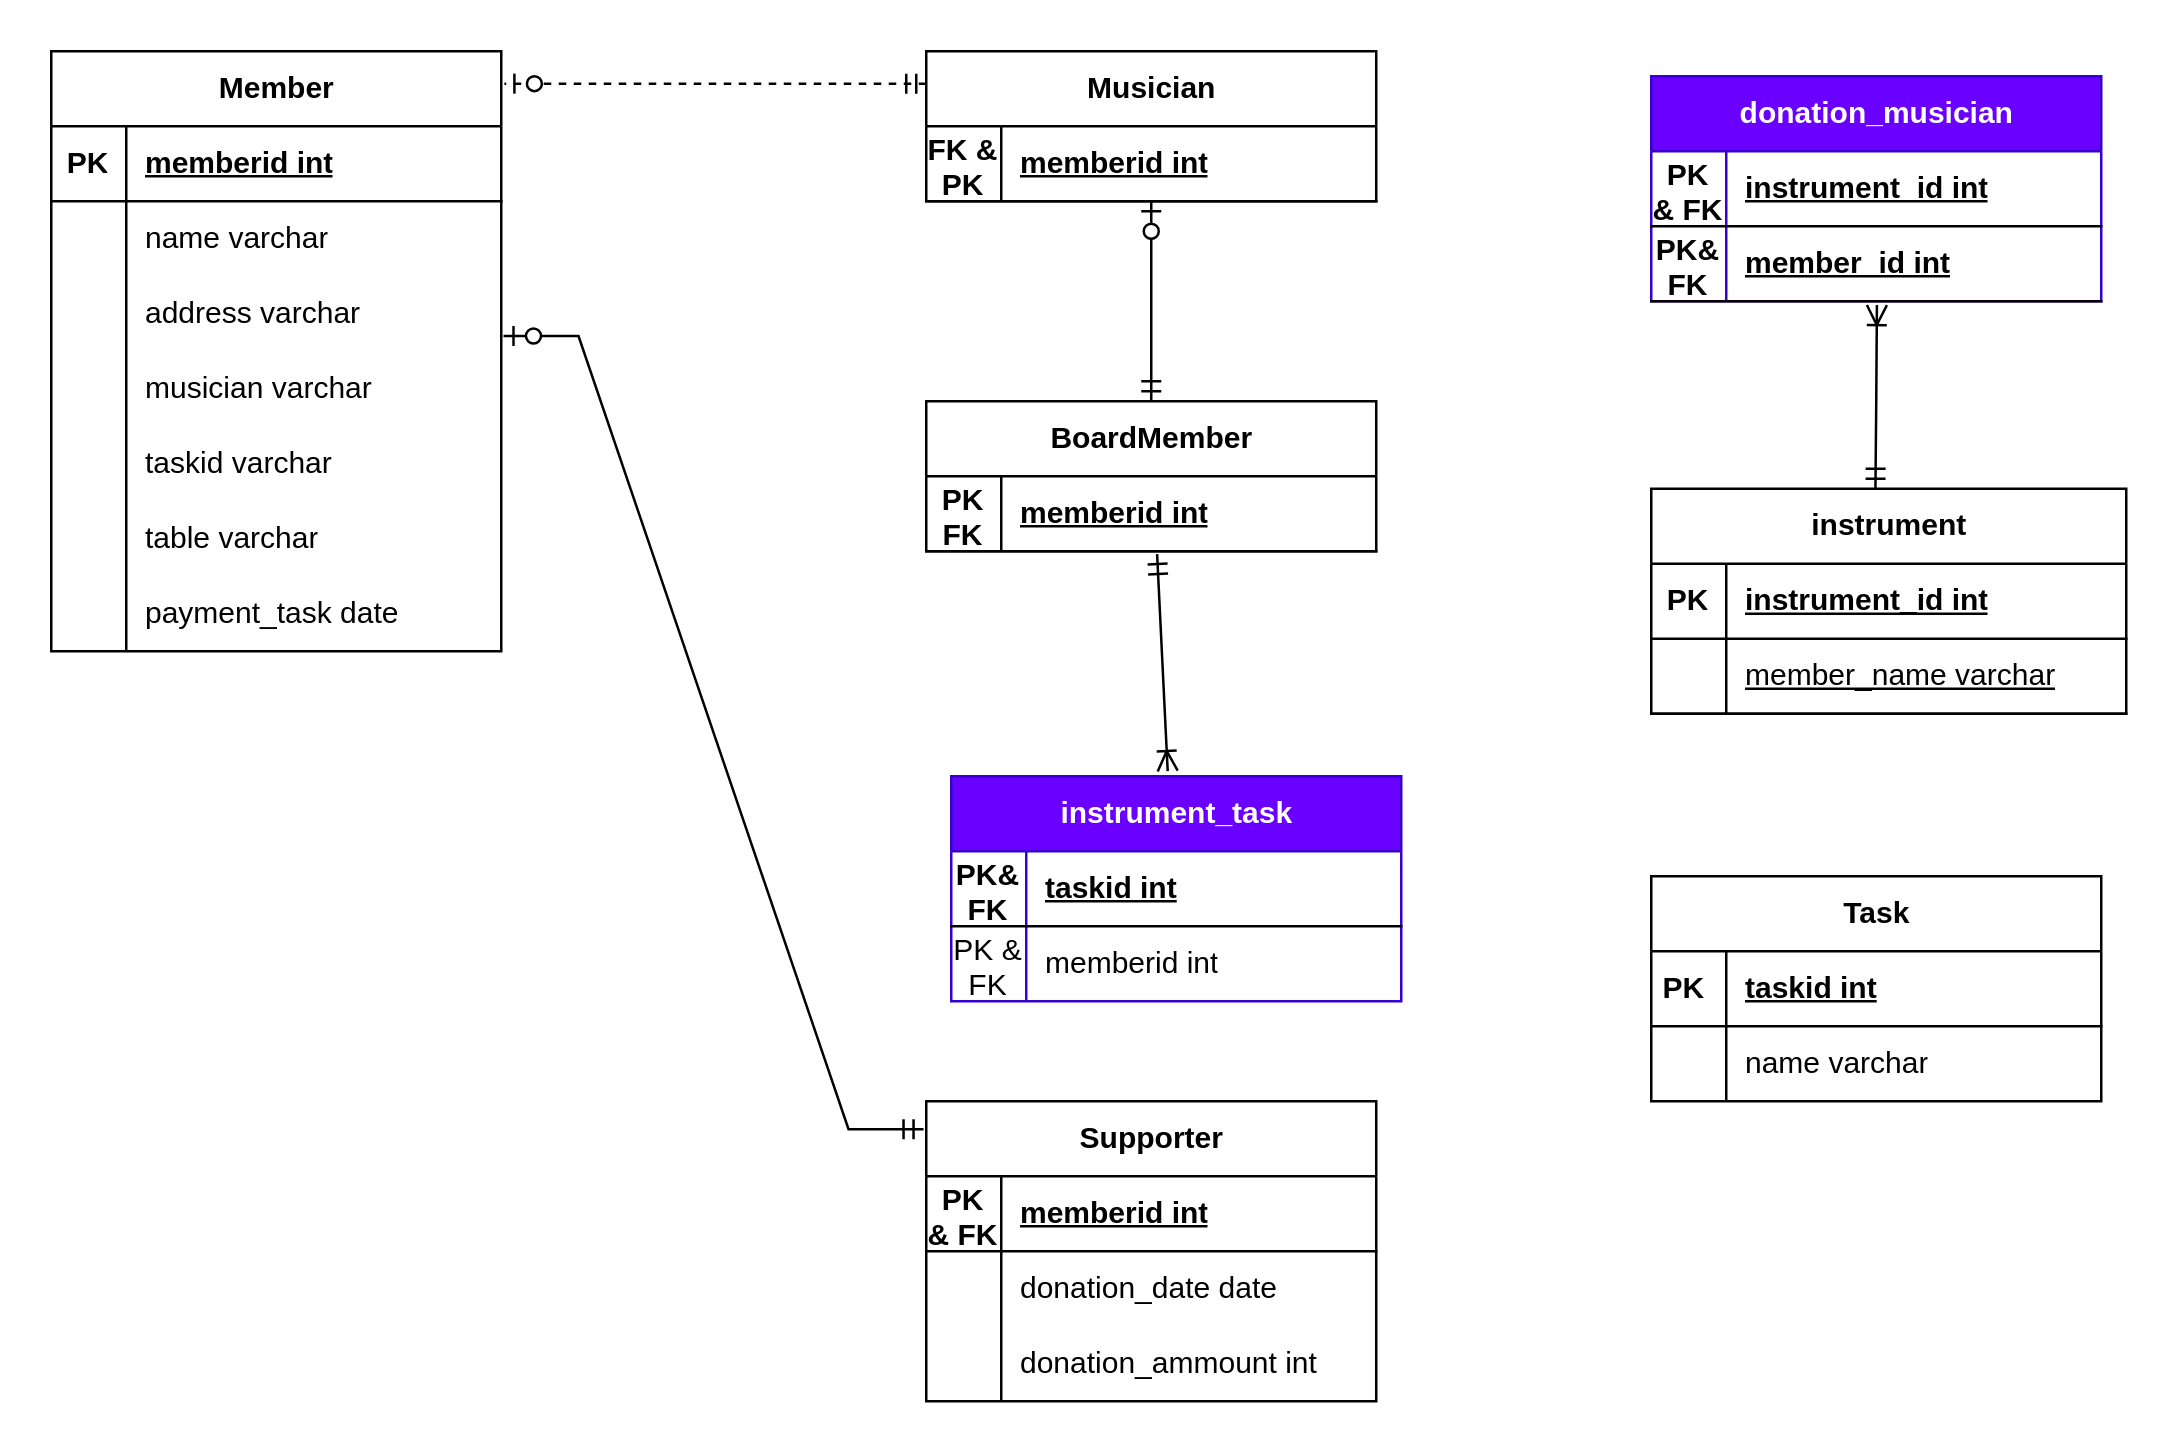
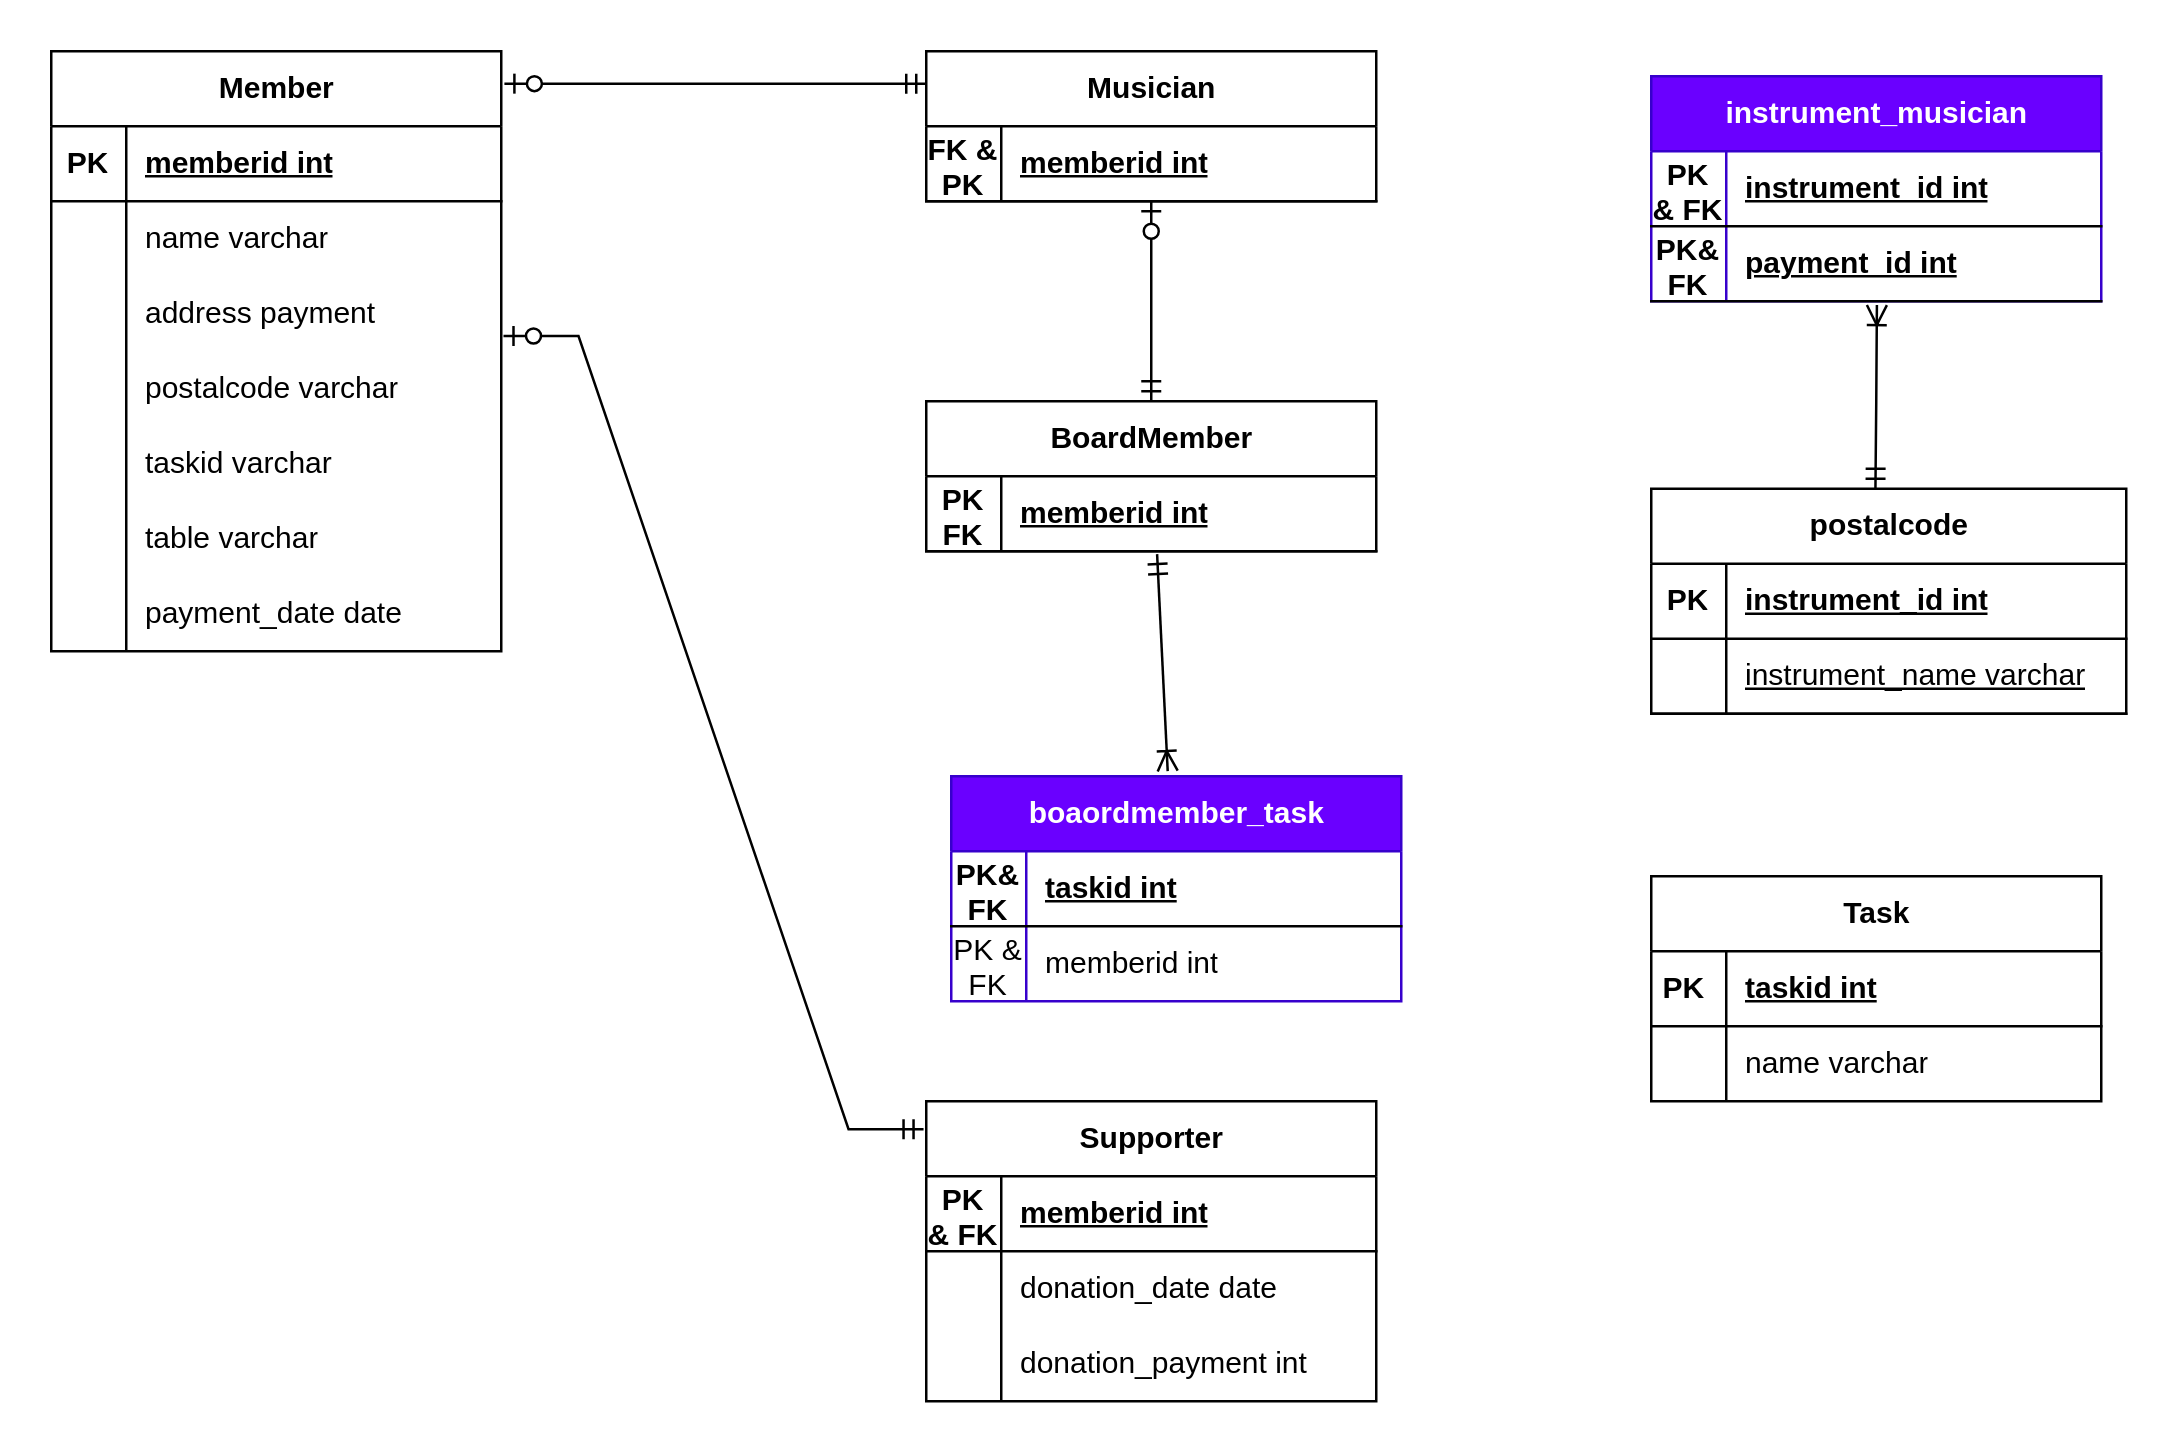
edge "Musician" -- "Member": style dashed -> solid
node "donation_musician": label "donation_musician" -> "instrument_musician"
node "member_id int": label "member_id int" -> "payment_id int"
node "address varchar": label "address varchar" -> "address payment"
node "musician varchar": label "musician varchar" -> "postalcode varchar"
node "instrument": label "instrument" -> "postalcode"
node "payment_task date": label "payment_task date" -> "payment_date date"
node "member_name varchar": label "member_name varchar" -> "instrument_name varchar"
node "instrument_task": label "instrument_task" -> "boaordmember_task"
node "donation_ammount int": label "donation_ammount int" -> "donation_payment int"
